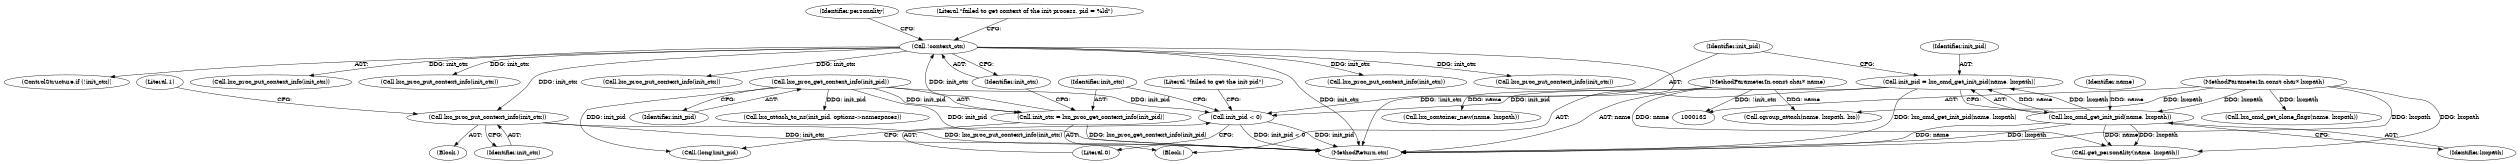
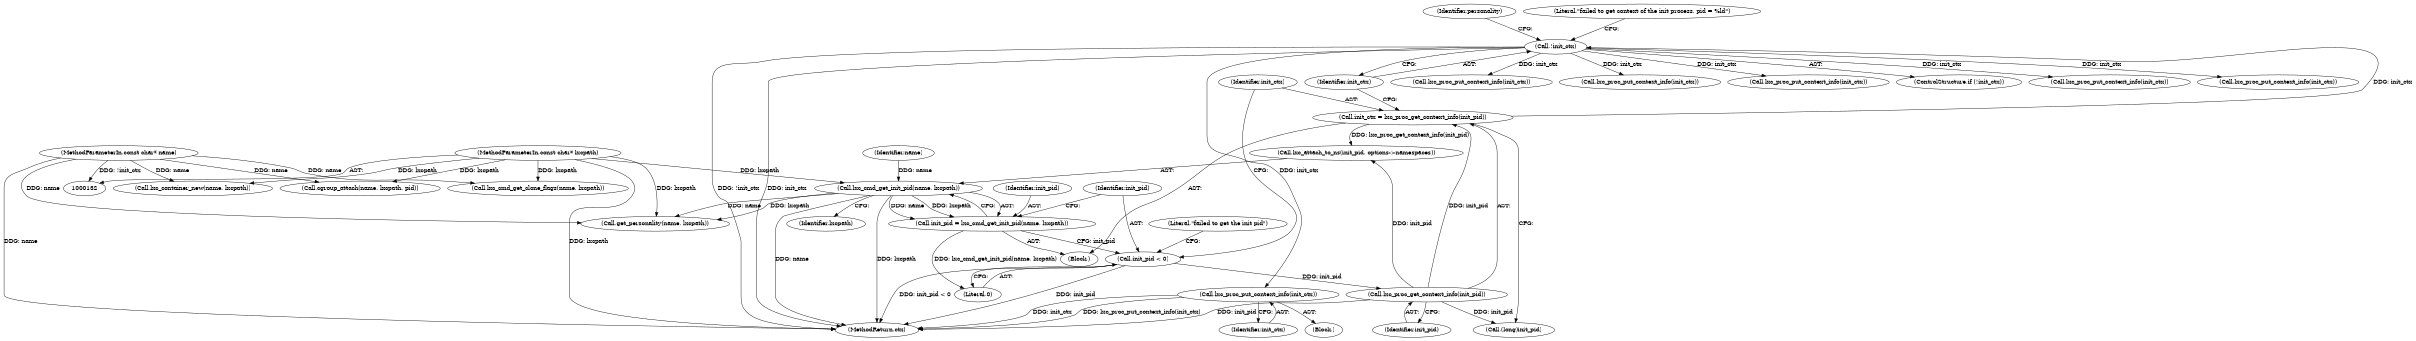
node "(Call,!context_ctx)": label "(Call,!context_ctx)" -> "(Call,!init_ctx)"
node "(Literal,1)": removed
edge "(Call,lxc_proc_get_context_info(init_pid))" -> "(Call,init_pid < 0)": reversed
edge "(Call,init_pid = lxc_cmd_get_init_pid(name, lxcpath))" -> "(Call,init_pid < 0)": label "DDG: init_pid" -> "CFG: init_pid"
edge "(MethodParameterIn,const char* name)" -> "(MethodReturn,ctx)": label "AST: name" -> "DDG: name"
node "(Call,cgroup_attach(name, lxcpath, lxc))": label "(Call,cgroup_attach(name, lxcpath, lxc))" -> "(Call,cgroup_attach(name, lxcpath, pid))"
edge "(Identifier,lxcpath)" -> "(Call,lxc_cmd_get_init_pid(name, lxcpath))": now "(Call,lxc_attach_to_ns(init_pid, options->namespaces))" -> "(Call,lxc_cmd_get_init_pid(name, lxcpath))"
edge "(Call,init_pid = lxc_cmd_get_init_pid(name, lxcpath))" -> "(MethodReturn,ctx)": now "(Call,init_pid = lxc_cmd_get_init_pid(name, lxcpath))" -> "(Literal,0)"
edge "(Call,init_ctx = lxc_proc_get_context_info(init_pid))" -> "(MethodReturn,ctx)": now "(Call,init_ctx = lxc_proc_get_context_info(init_pid))" -> "(Call,lxc_attach_to_ns(init_pid, options->namespaces))"
edge "(MethodParameterIn,const char* name)" -> "(Call,lxc_cmd_get_clone_flags(name, lxcpath))": added, label "DDG: name"
edge "(MethodParameterIn,const char* lxcpath)" -> "(Call,lxc_container_new(name, lxcpath))": added, label "DDG: lxcpath"
